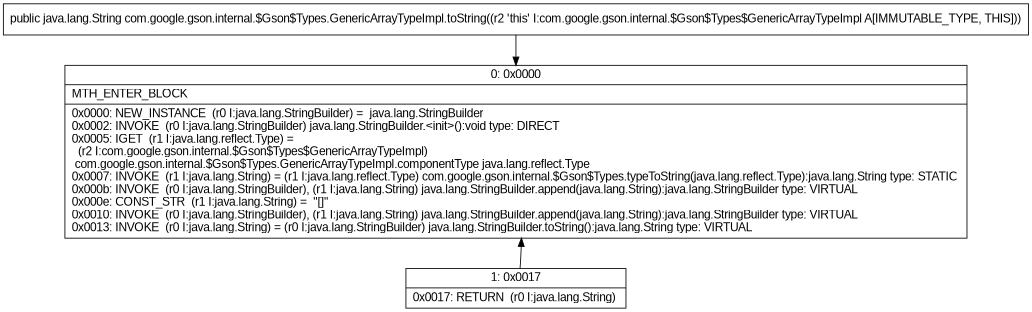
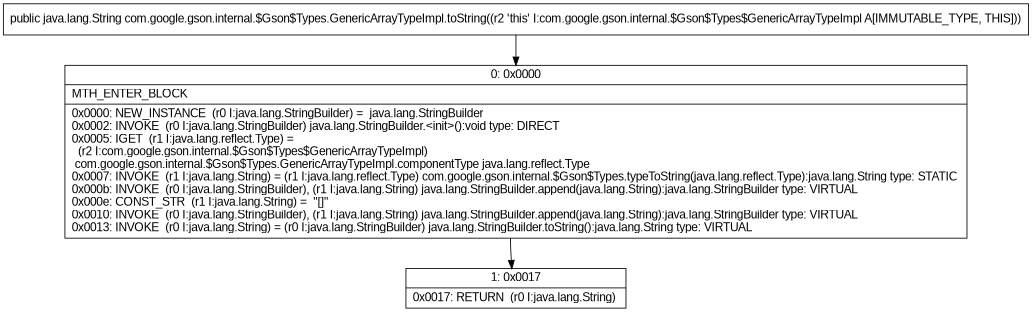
edge "1: 0x0017" -> "0: 0x0000": reversed
